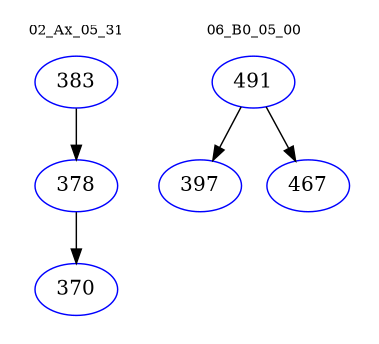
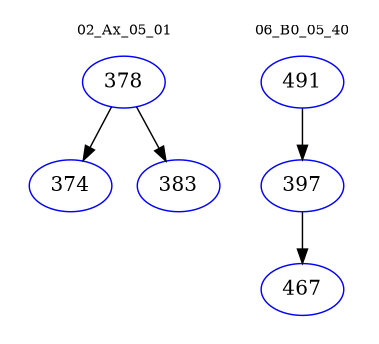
cluster "02_Ax_05_31": label "02_Ax_05_31" -> "02_Ax_05_01"
cluster "06_B0_05_00": label "06_B0_05_00" -> "06_B0_05_40"
edge "383" -> "378": reversed
edge "491" -> "467": now "397" -> "467"
node "370": label "370" -> "374"
